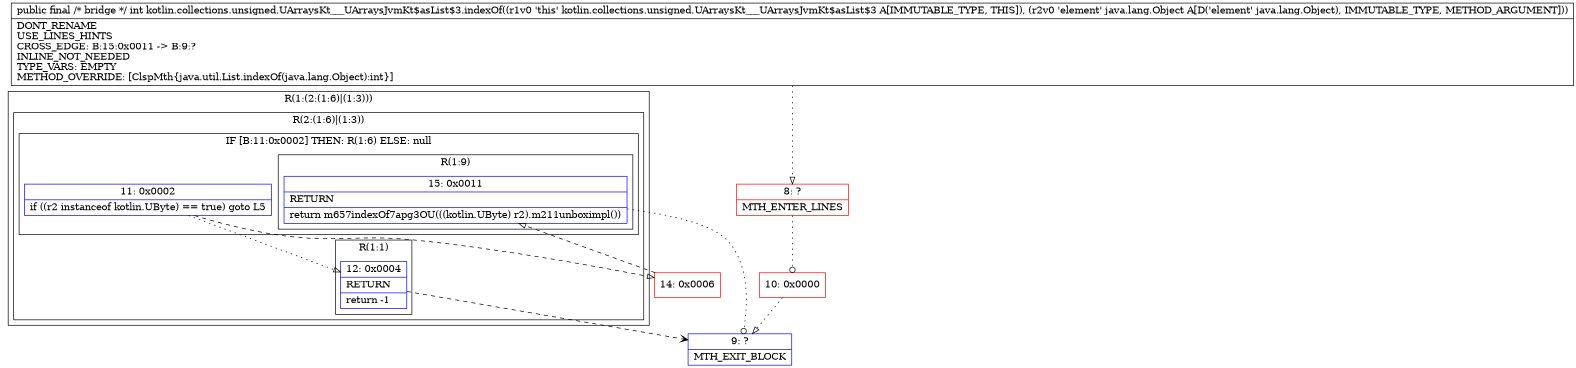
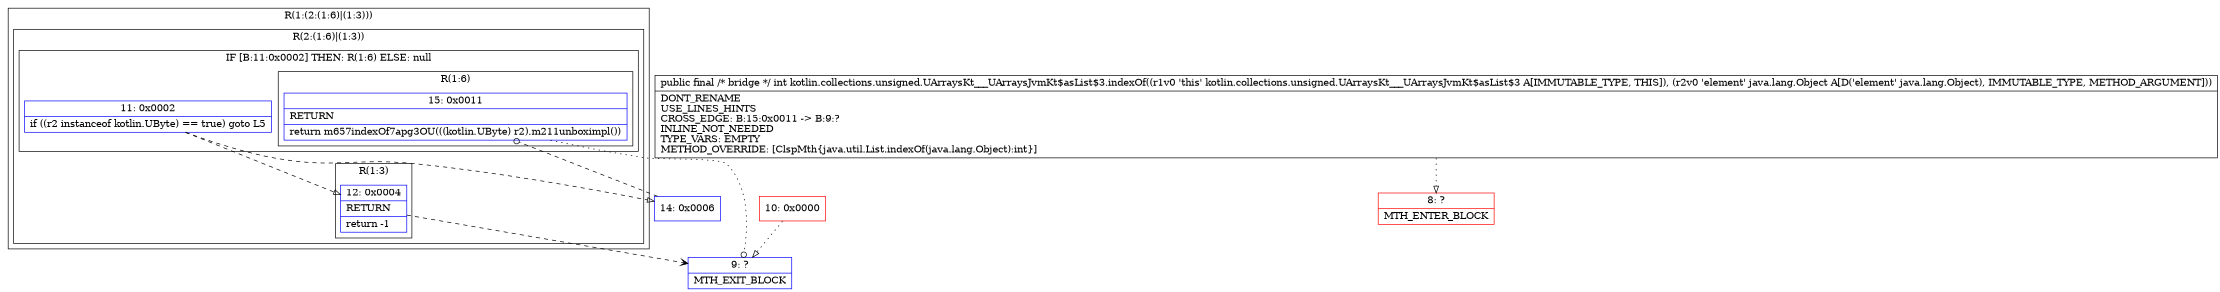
cluster "R(1:9)": label "R(1:9)" -> "R(1:6)"
node "8: ?": text "MTH_ENTER_LINES" -> "MTH_ENTER_BLOCK"
edge "8: ?" -> "10: 0x0000": removed
edge "11: 0x0002" -> "12: 0x0004": style dotted -> dashed
cluster "R(1:1)": label "R(1:1)" -> "R(1:3)"
edge "14: 0x0006" -> "15: 0x0011": arrowhead onormal -> odot
node "14: 0x0006": color red -> blue
